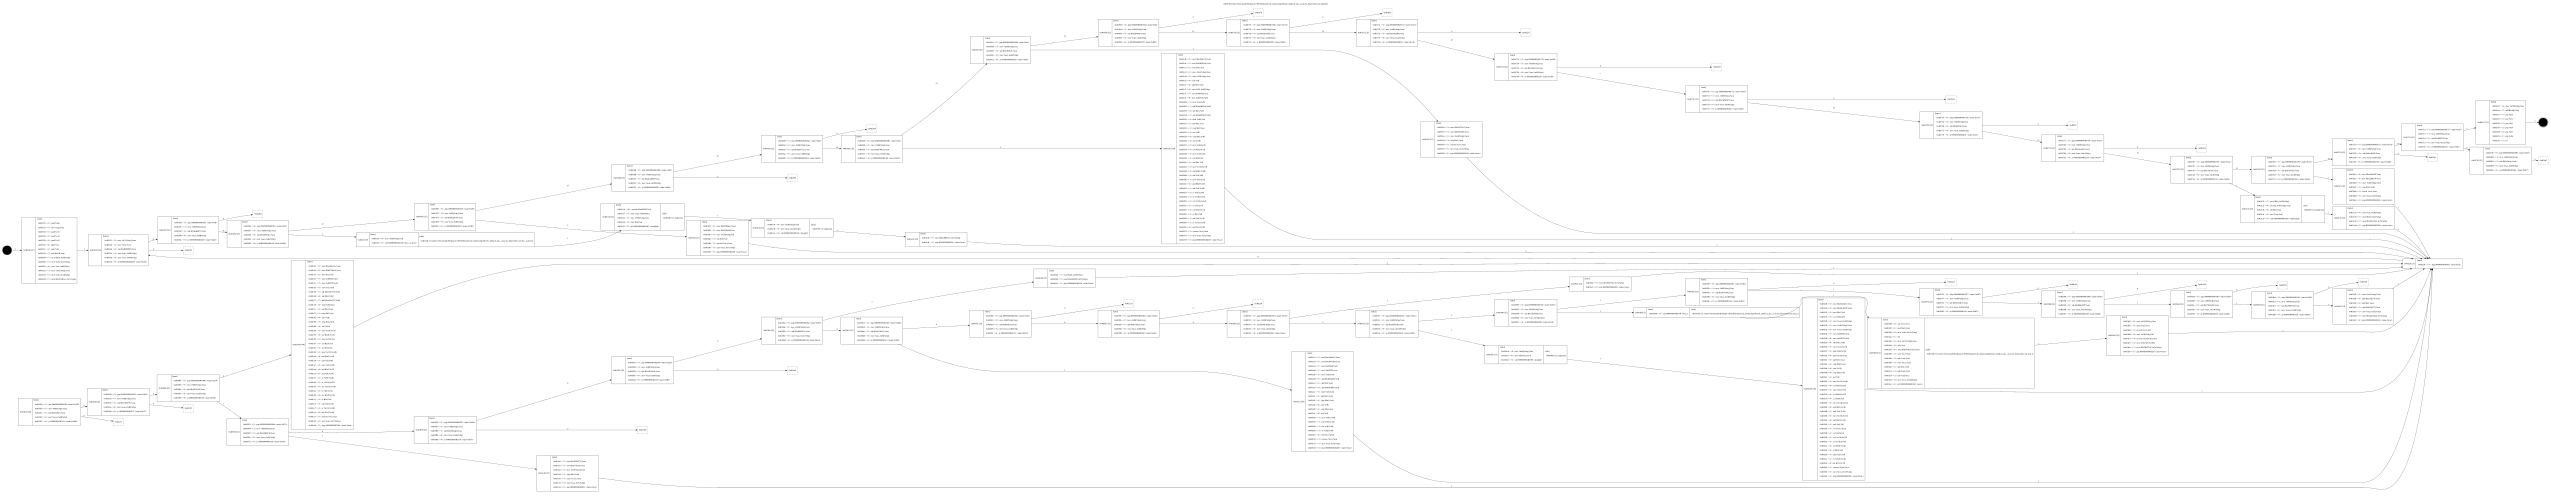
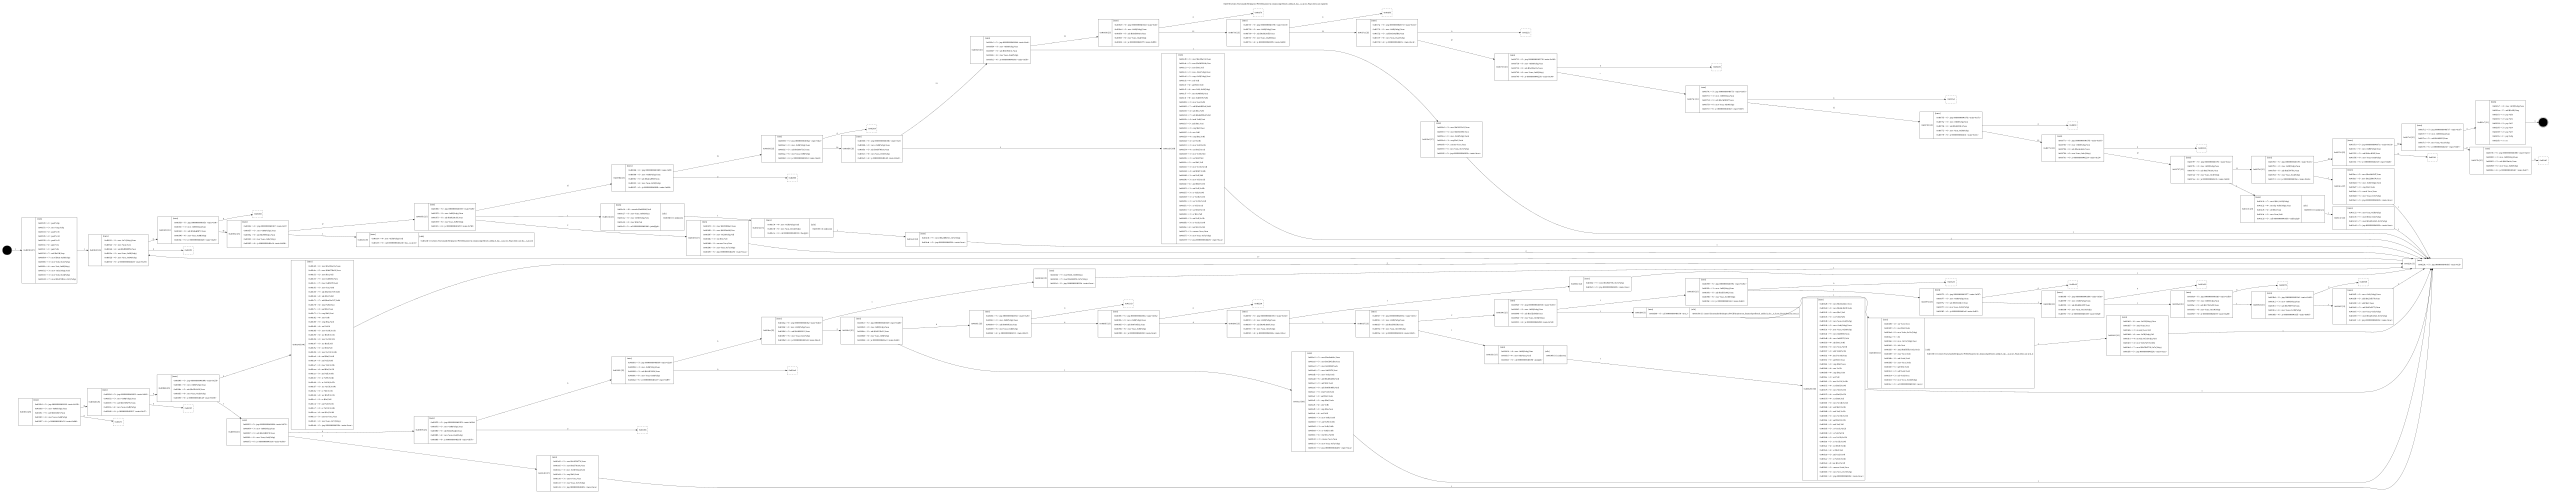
edge "0x401e14 [9]" -> "0x401e1d [23]": now "0x40166b [25]" -> "0x401e1d [23]"
